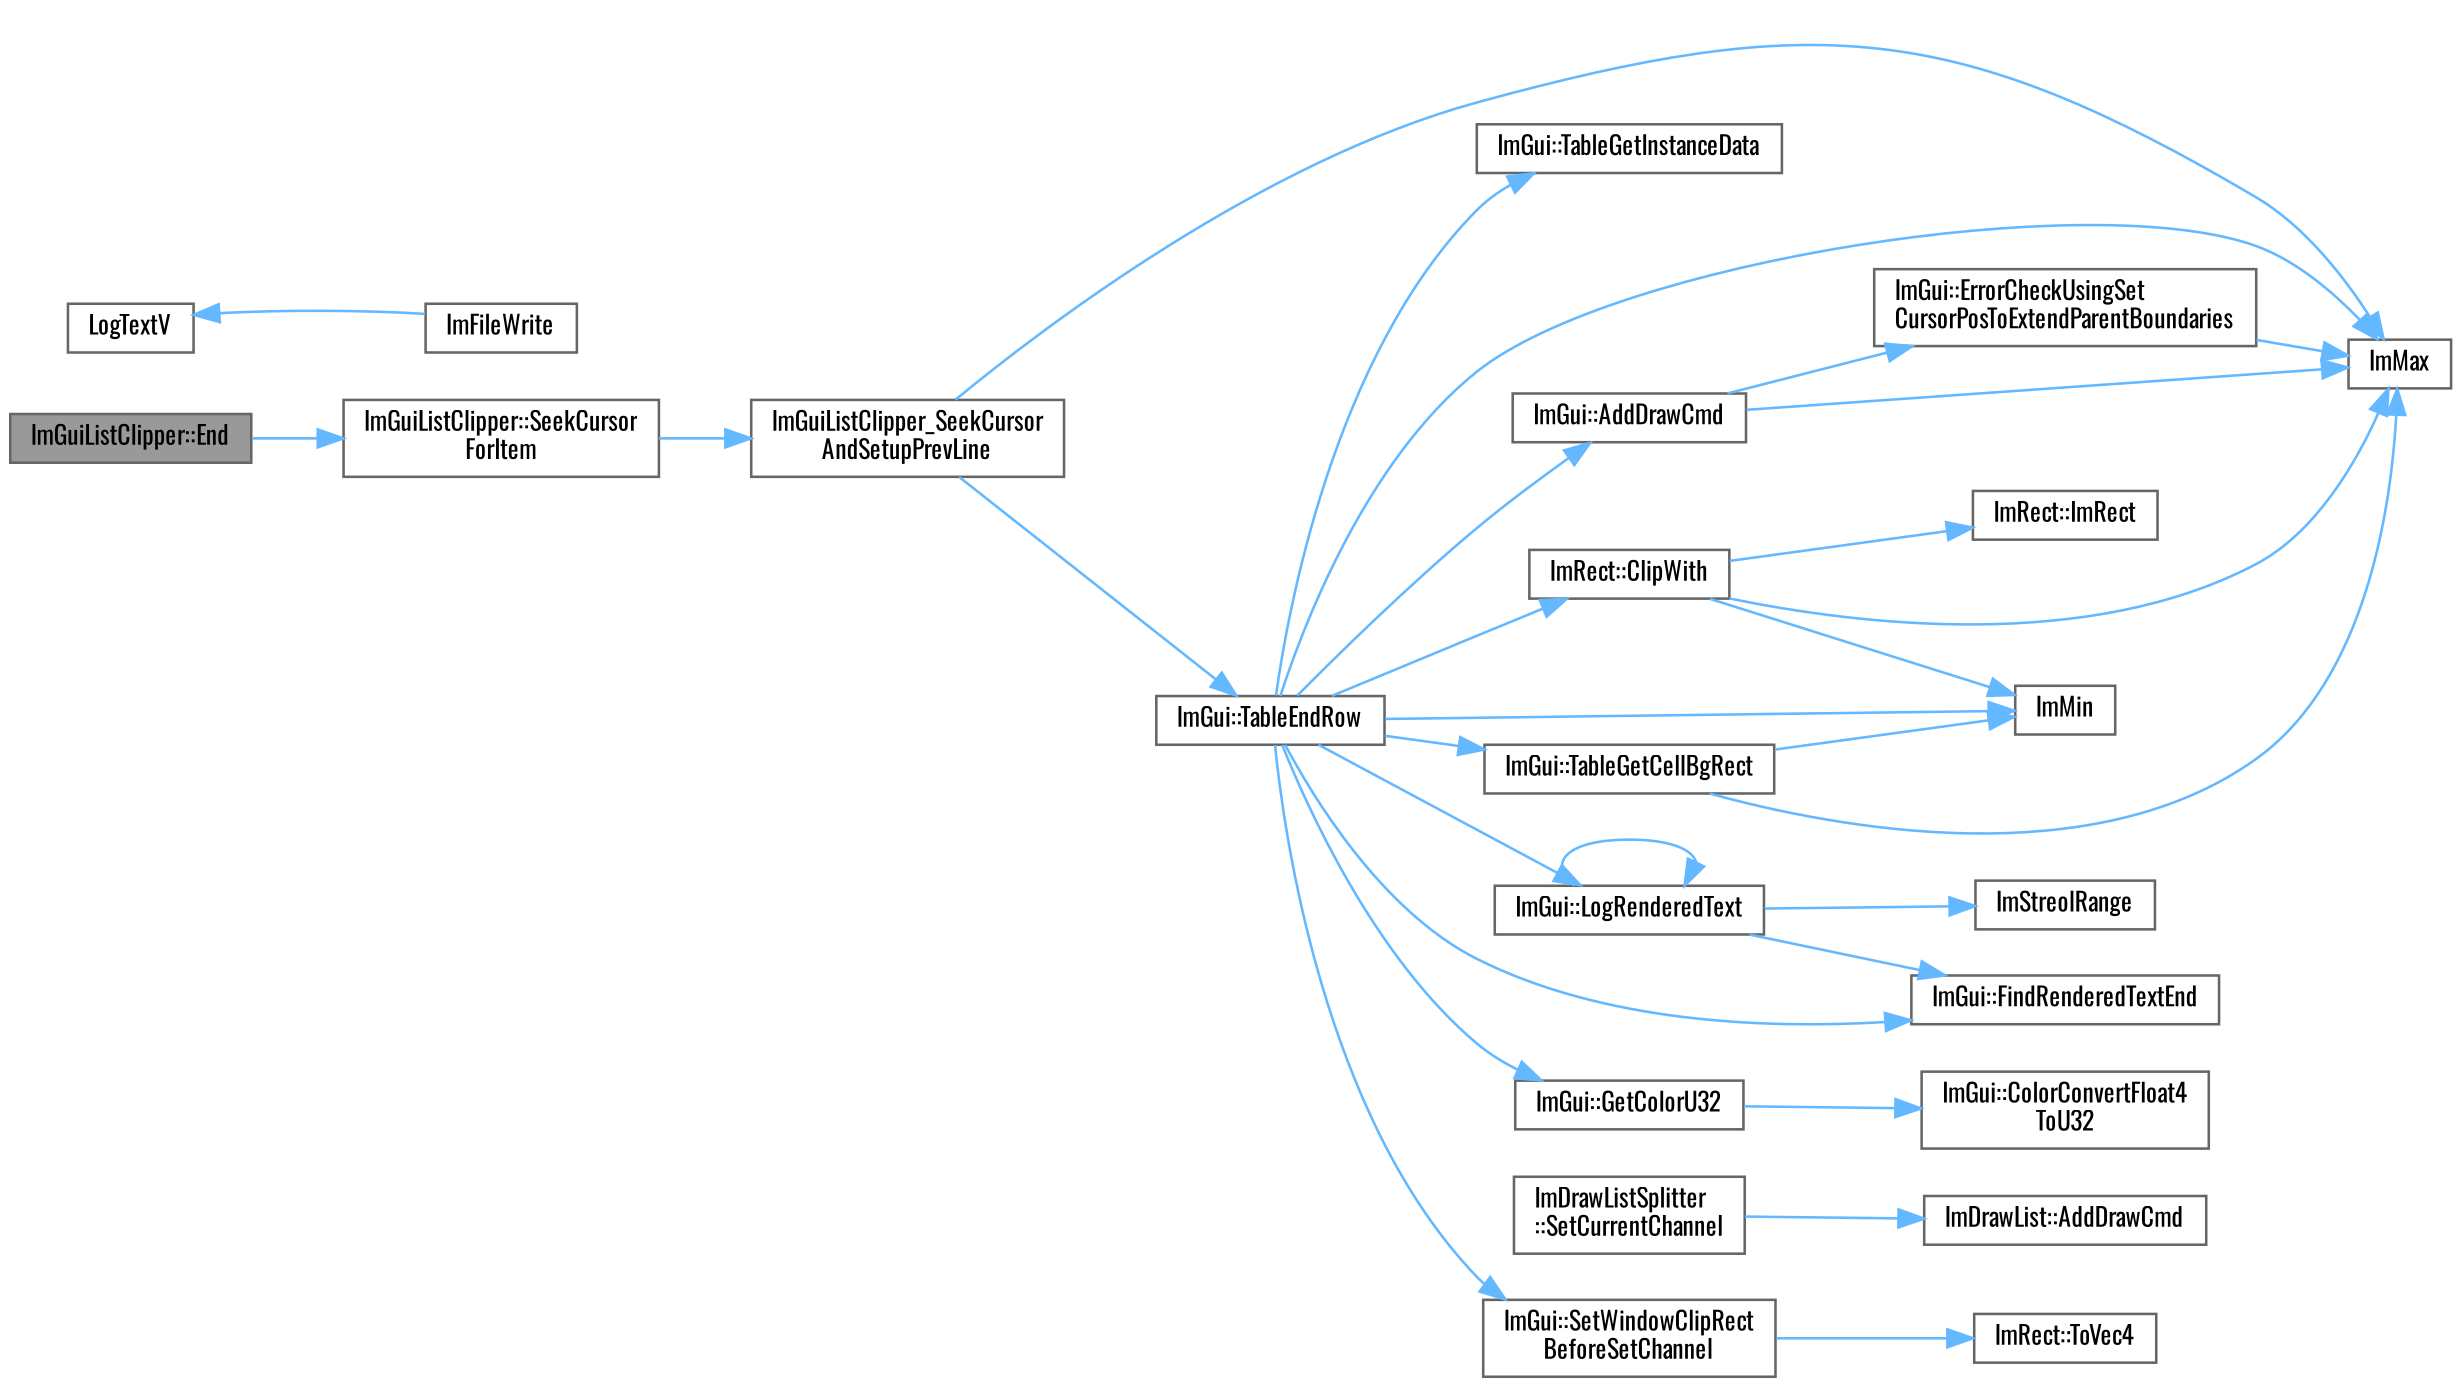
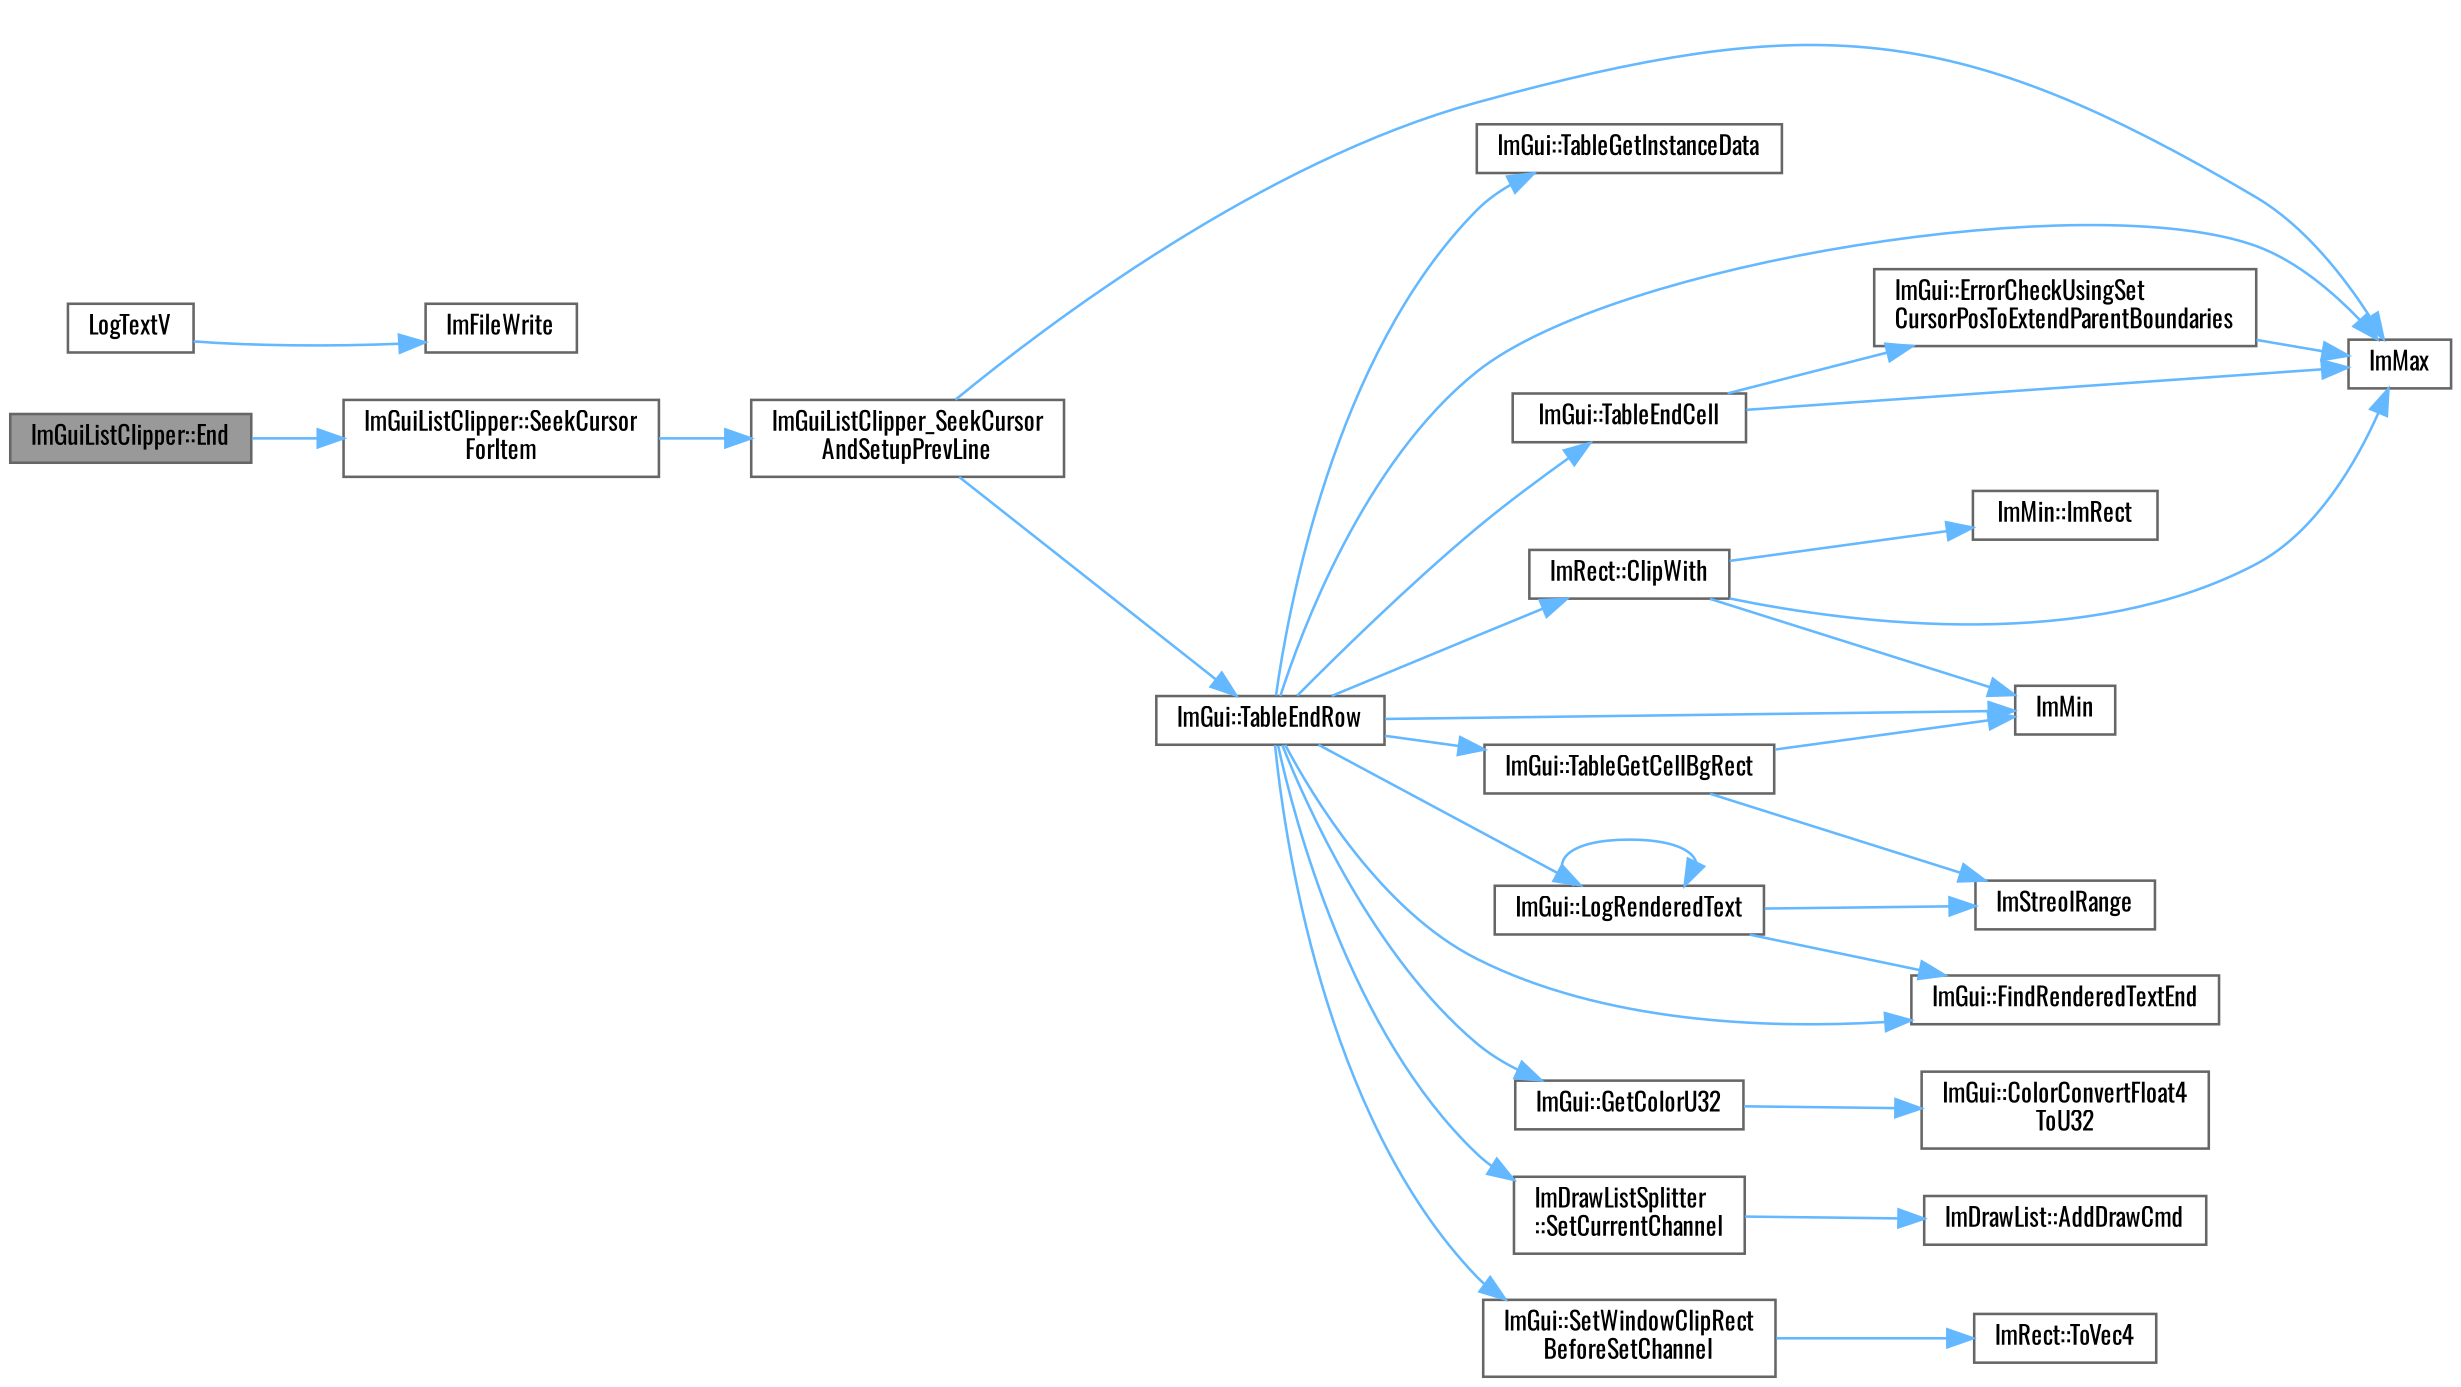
edge "ImFileWrite" -> "LogTextV": reversed
node "ImGui::AddDrawCmd": label "ImGui::AddDrawCmd" -> "ImGui::TableEndCell"
node "ImRect::ImRect": label "ImRect::ImRect" -> "ImMin::ImRect"
edge "ImGui::TableGetCellBgRect" -> "ImMax": now "ImGui::TableGetCellBgRect" -> "ImStreolRange"
edge "ImGui::TableEndRow" -> "ImDrawListSplitter ::SetCurrentChannel": added
